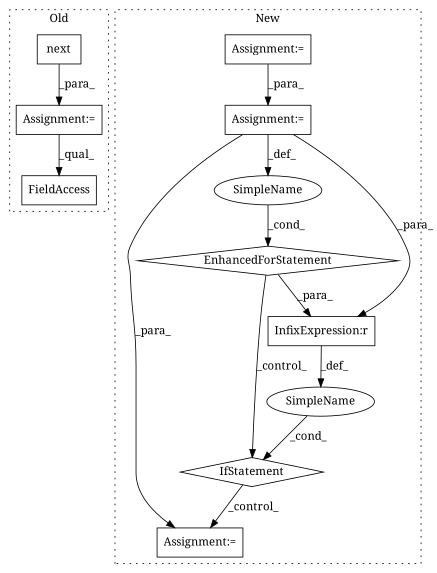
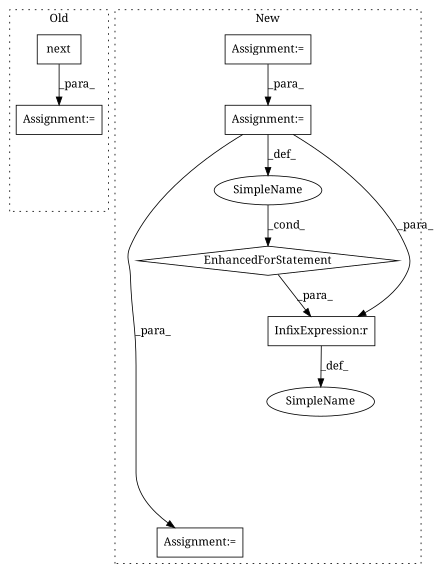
node "FieldAccess": removed
node "IfStatement": removed
